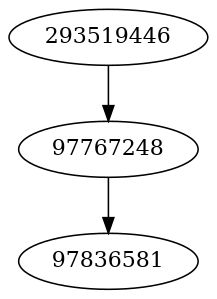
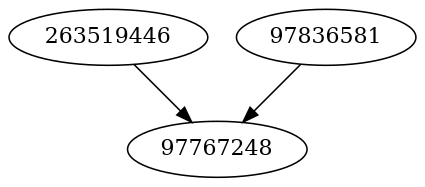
node "293519446": label "293519446" -> "263519446"
edge "97767248" -> "97836581": reversed
